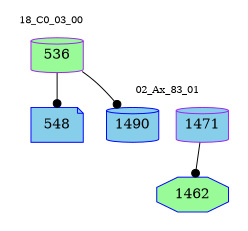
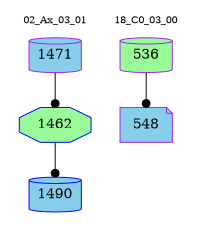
edge "536" -> "1490": now "1462" -> "1490"
cluster "02_Ax_83_01": label "02_Ax_83_01" -> "02_Ax_03_01"
node "548": color blue -> purple
